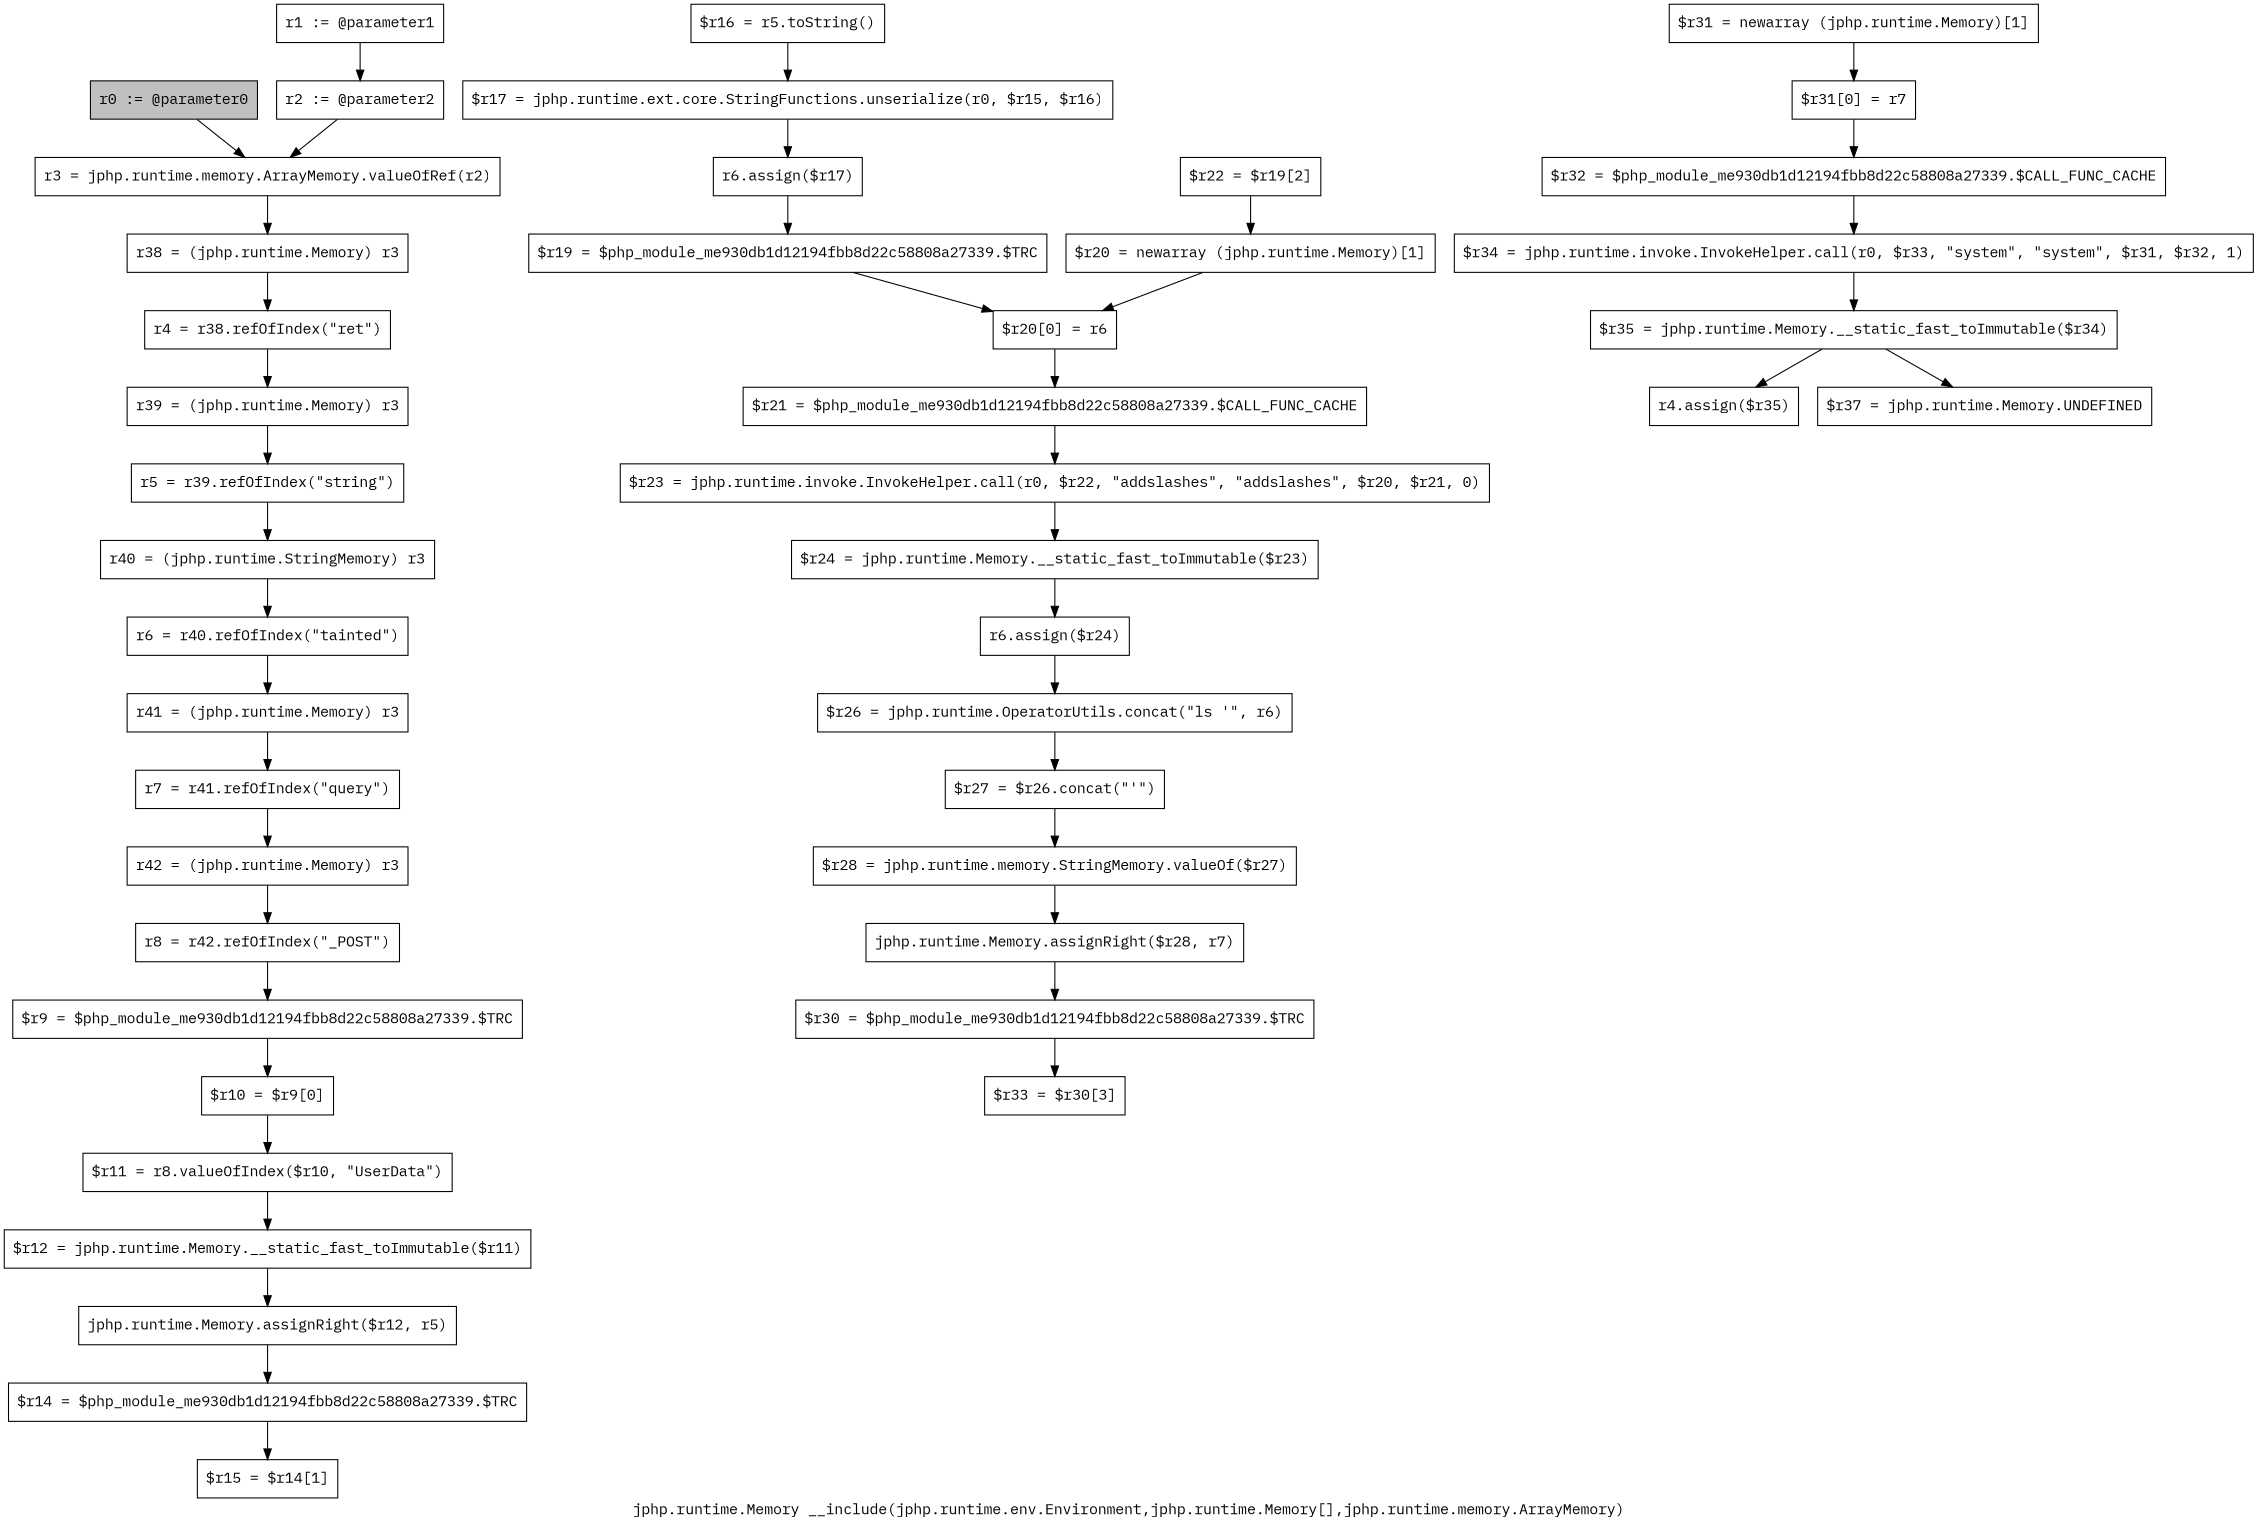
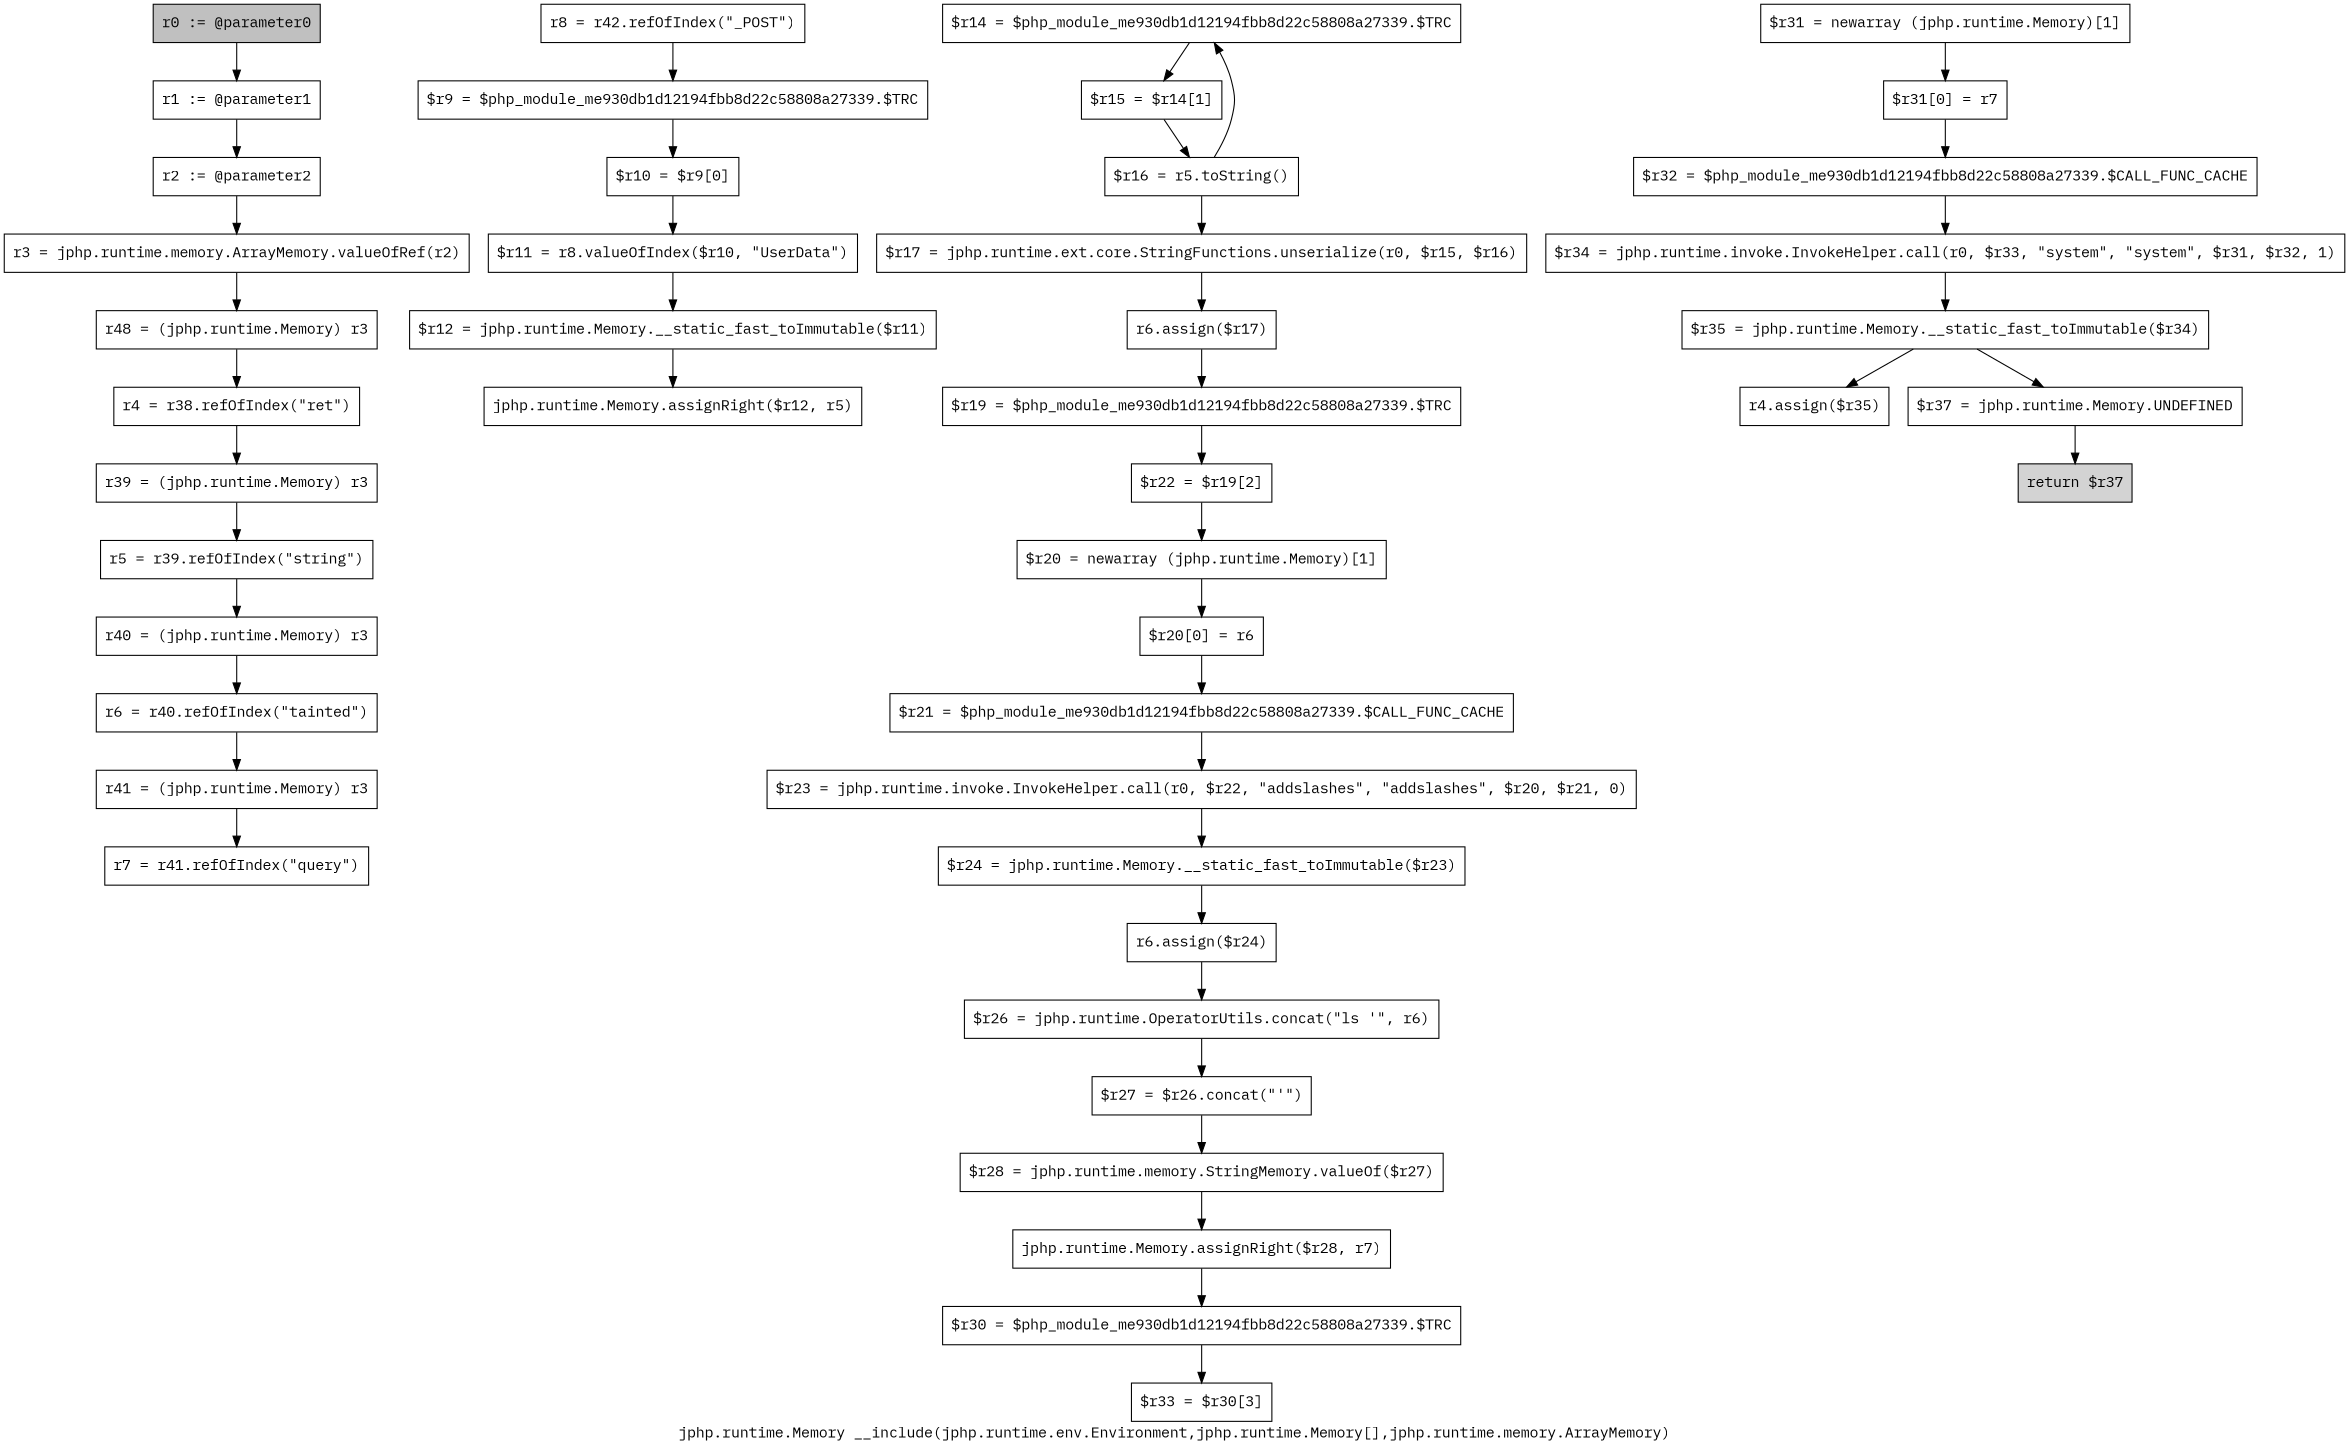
edge "$r15 = $r14[1]" -> "$r16 = r5.toString()": added
edge "r0 := @parameter0" -> "r3 = jphp.runtime.memory.ArrayMemory.valueOfRef(r2)": now "r0 := @parameter0" -> "r1 := @parameter1"
node "r38 = (jphp.runtime.Memory) r3": label "r38 = (jphp.runtime.Memory) r3" -> "r48 = (jphp.runtime.Memory) r3"
edge "$r19 = $php_module_me930db1d12194fbb8d22c58808a27339.$TRC" -> "$r20[0] = r6": now "$r19 = $php_module_me930db1d12194fbb8d22c58808a27339.$TRC" -> "$r22 = $r19[2]"
node "return $r37": added
node "r40 = (jphp.runtime.StringMemory) r3": label "r40 = (jphp.runtime.StringMemory) r3" -> "r40 = (jphp.runtime.Memory) r3"
node "r42 = (jphp.runtime.Memory) r3": removed
edge "jphp.runtime.Memory.assignRight($r12, r5)" -> "$r14 = $php_module_me930db1d12194fbb8d22c58808a27339.$TRC": now "$r16 = r5.toString()" -> "$r14 = $php_module_me930db1d12194fbb8d22c58808a27339.$TRC"
